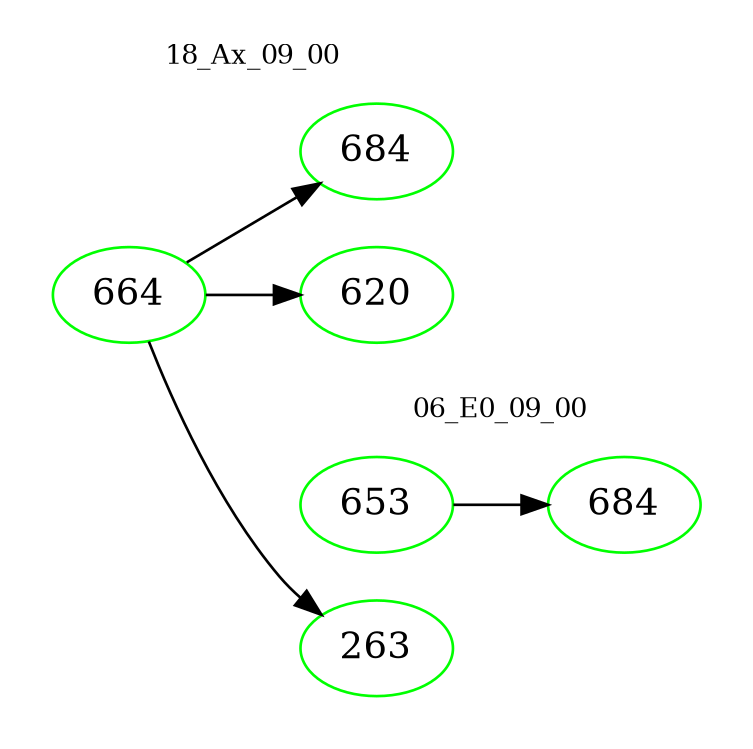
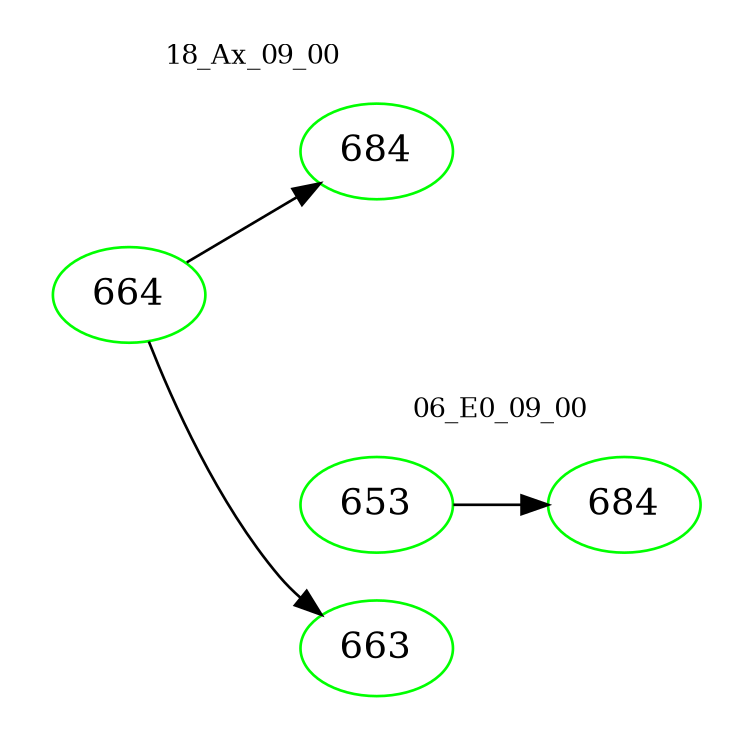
node "620": removed
node "263": label "263" -> "663"
